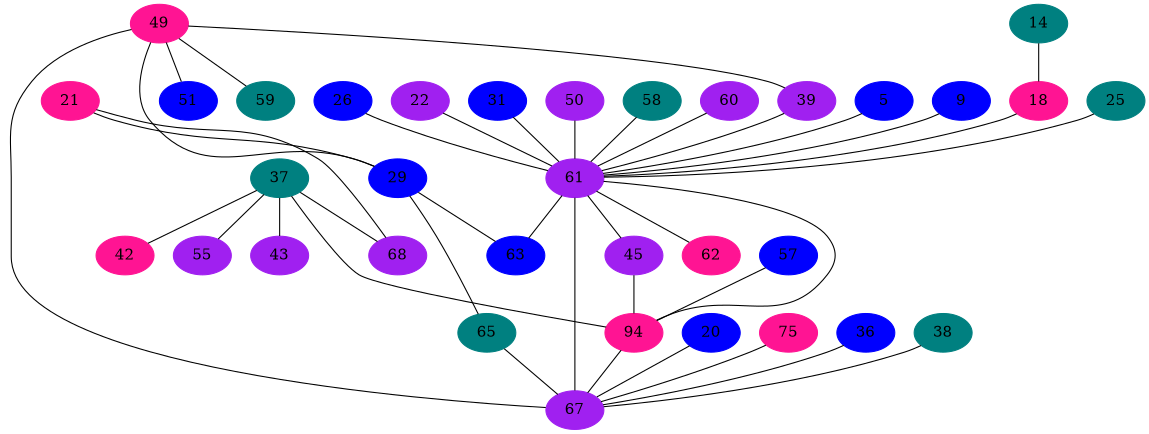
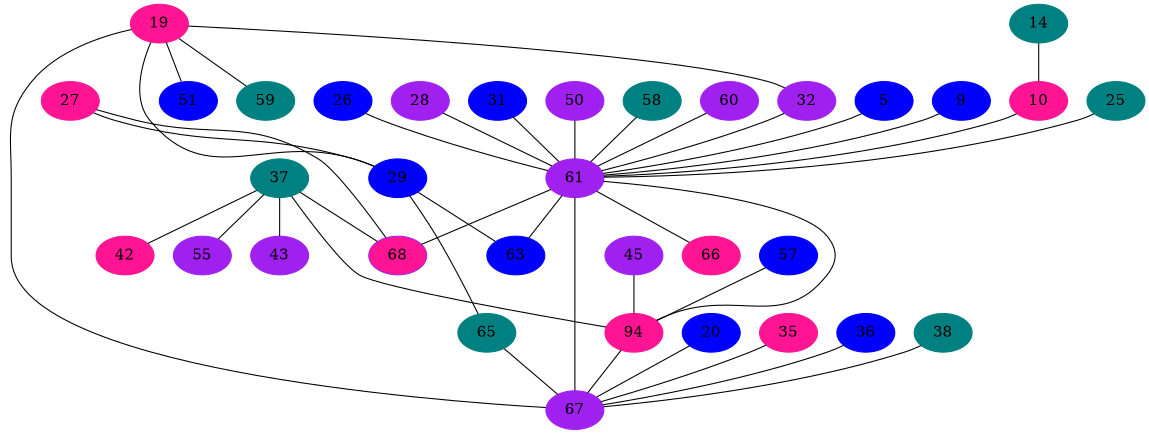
node "49": label "49" -> "19"
node "21": label "21" -> "27"
node "22": label "22" -> "28"
node "39": label "39" -> "32"
node "18": label "18" -> "10"
edge "61" -- "45": now "61" -- "68"
node "68": fillcolor purple -> deeppink
node "62": label "62" -> "66"
node "75": label "75" -> "35"
